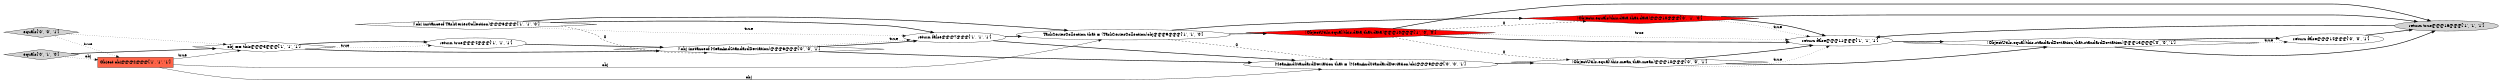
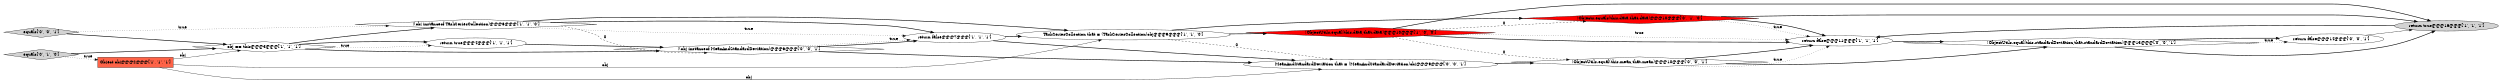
edge "return false@@@14@@@['0', '0', '1']" -> "return true@@@16@@@['1', '1', '1']": style bold -> solid
edge "obj == this@@@3@@@['1', '1', '1']" -> "!(obj instanceof TaskSeriesCollection)@@@6@@@['1', '1', '0']": added
edge "equals['0', '0', '1']" -> "obj == this@@@3@@@['1', '1', '1']": style dotted -> bold
edge "equals['0', '0', '1']" -> "Object obj@@@2@@@['1', '1', '1']": now "equals['0', '0', '1']" -> "!(obj instanceof TaskSeriesCollection)@@@6@@@['1', '1', '0']"
edge "Object obj@@@2@@@['1', '1', '1']" -> "obj == this@@@3@@@['1', '1', '1']": label "true" -> "obj"
edge "equals['0', '1', '0']" -> "Object obj@@@2@@@['1', '1', '1']": label "obj" -> "true"
